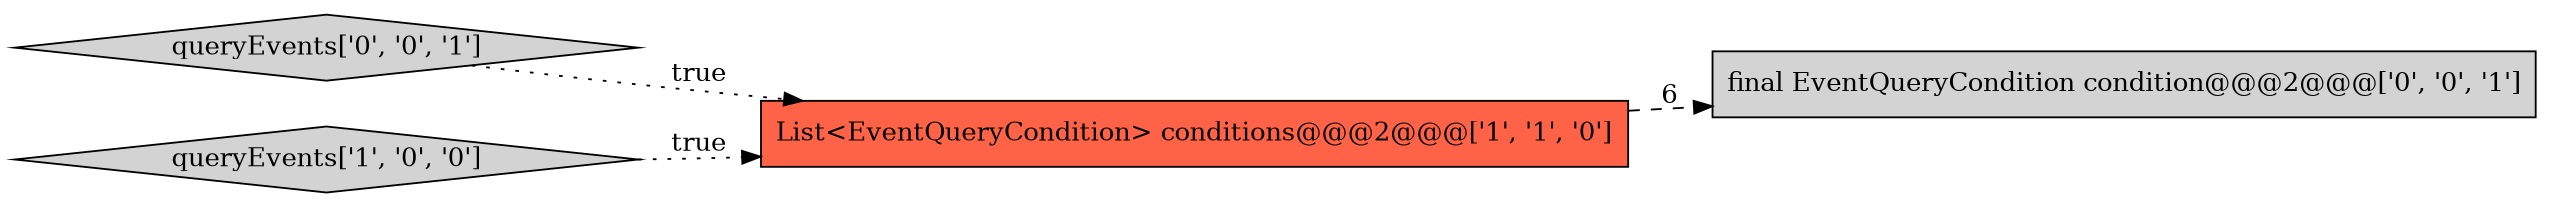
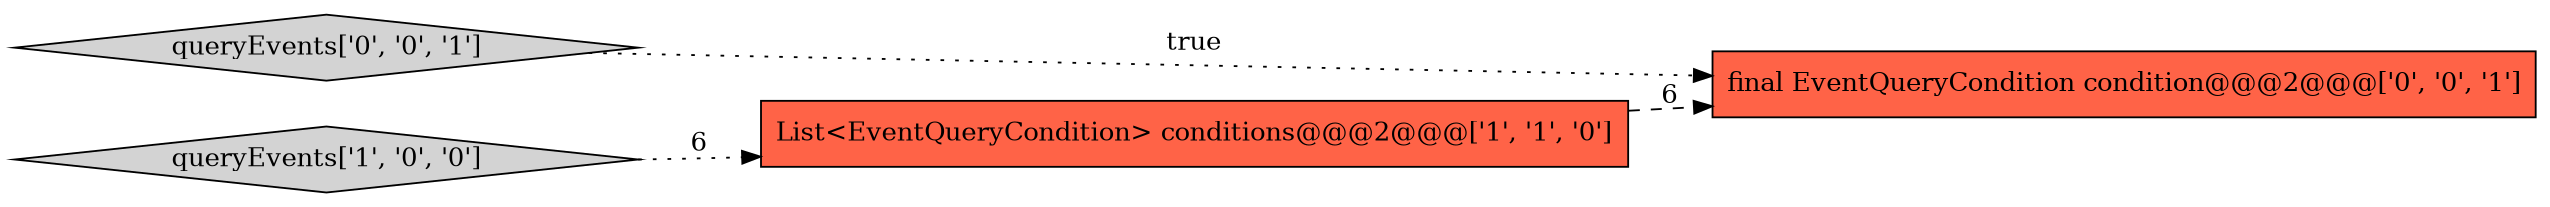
edge "queryEvents['0', '0', '1']" -> "List<EventQueryCondition> conditions@@@2@@@['1', '1', '0']": now "queryEvents['0', '0', '1']" -> "final EventQueryCondition condition@@@2@@@['0', '0', '1']"
node "final EventQueryCondition condition@@@2@@@['0', '0', '1']": fillcolor lightgray -> tomato
edge "queryEvents['1', '0', '0']" -> "List<EventQueryCondition> conditions@@@2@@@['1', '1', '0']": label "true" -> "6"
